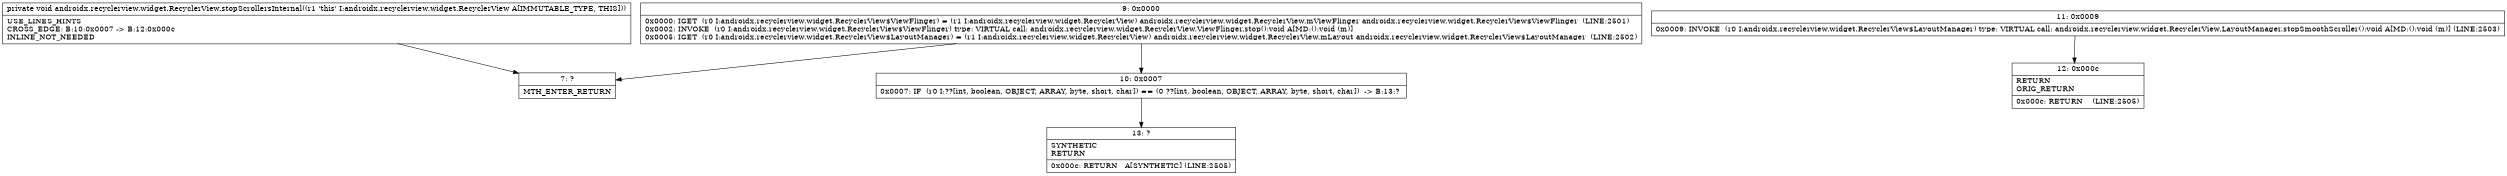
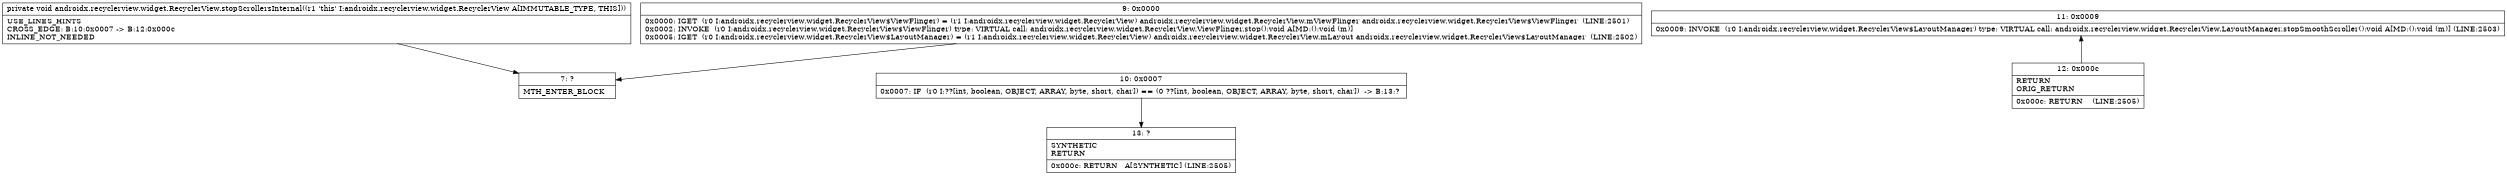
edge "11: 0x0009" -> "12: 0x000c": reversed
edge "9: 0x0000" -> "10: 0x0007": removed
node "7: ?": text "MTH_ENTER_RETURN" -> "MTH_ENTER_BLOCK"
